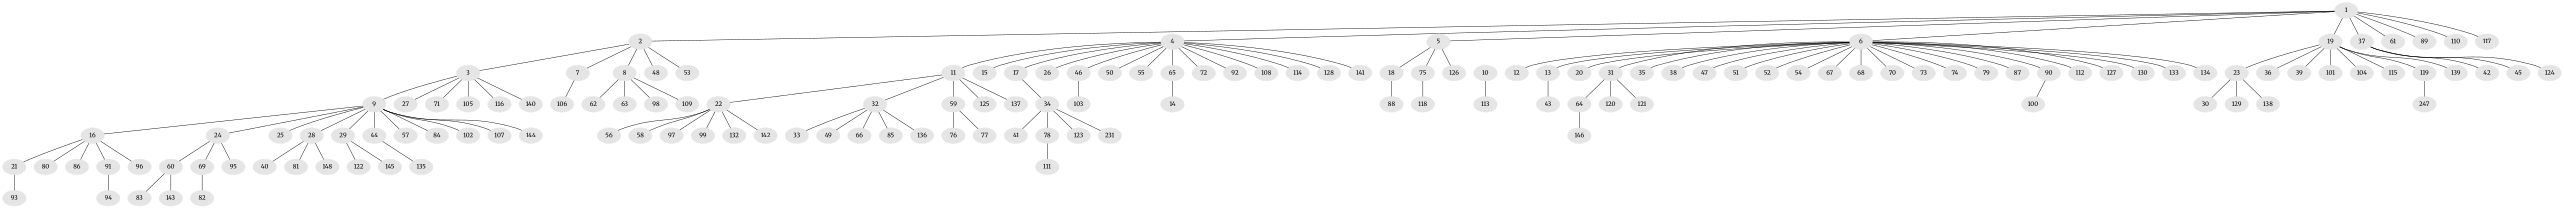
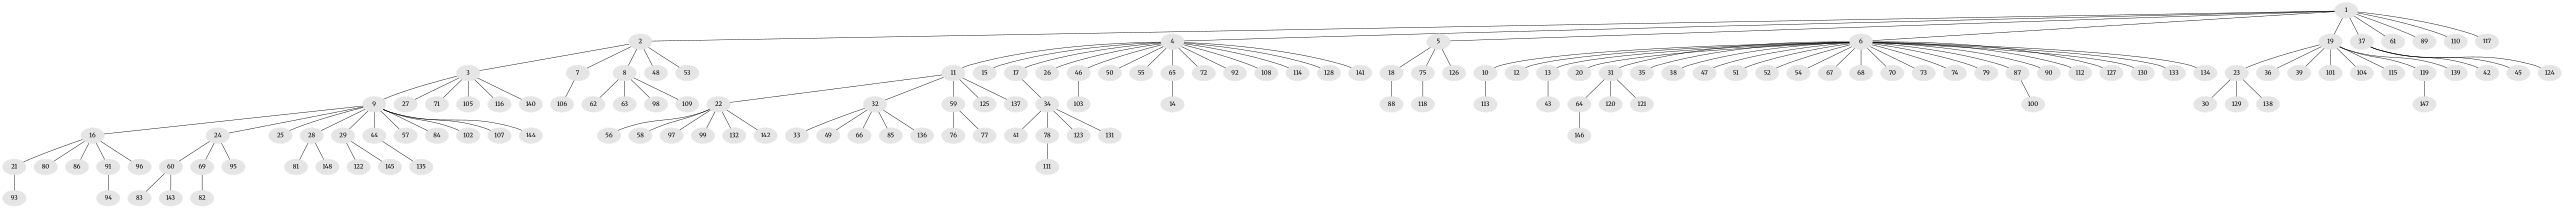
edge "6" -- "10": added
edge "90" -- "100": now "87" -- "100"
node "247": label "247" -> "147"
node "231": label "231" -> "131"
node "40": removed
